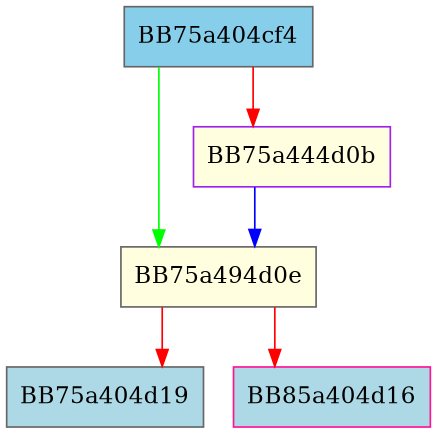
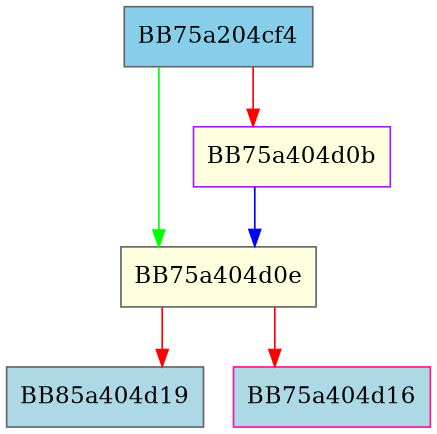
node "BB75a404cf4": label "BB75a404cf4" -> "BB75a204cf4"
node "BB75a444d0b": label "BB75a444d0b" -> "BB75a404d0b"
node "BB75a494d0e": label "BB75a494d0e" -> "BB75a404d0e"
node "BB75a404d19": label "BB75a404d19" -> "BB85a404d19"
node "BB85a404d16": label "BB85a404d16" -> "BB75a404d16"
